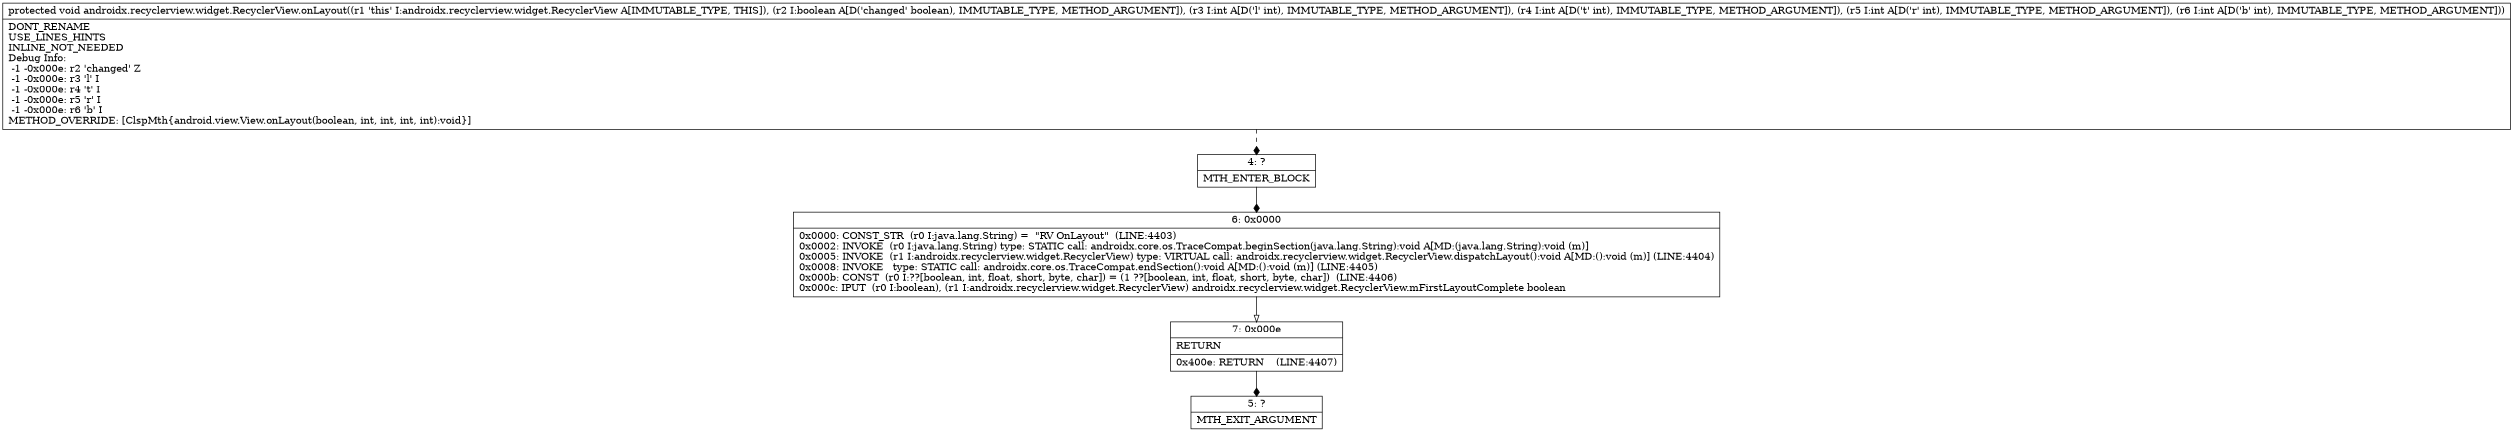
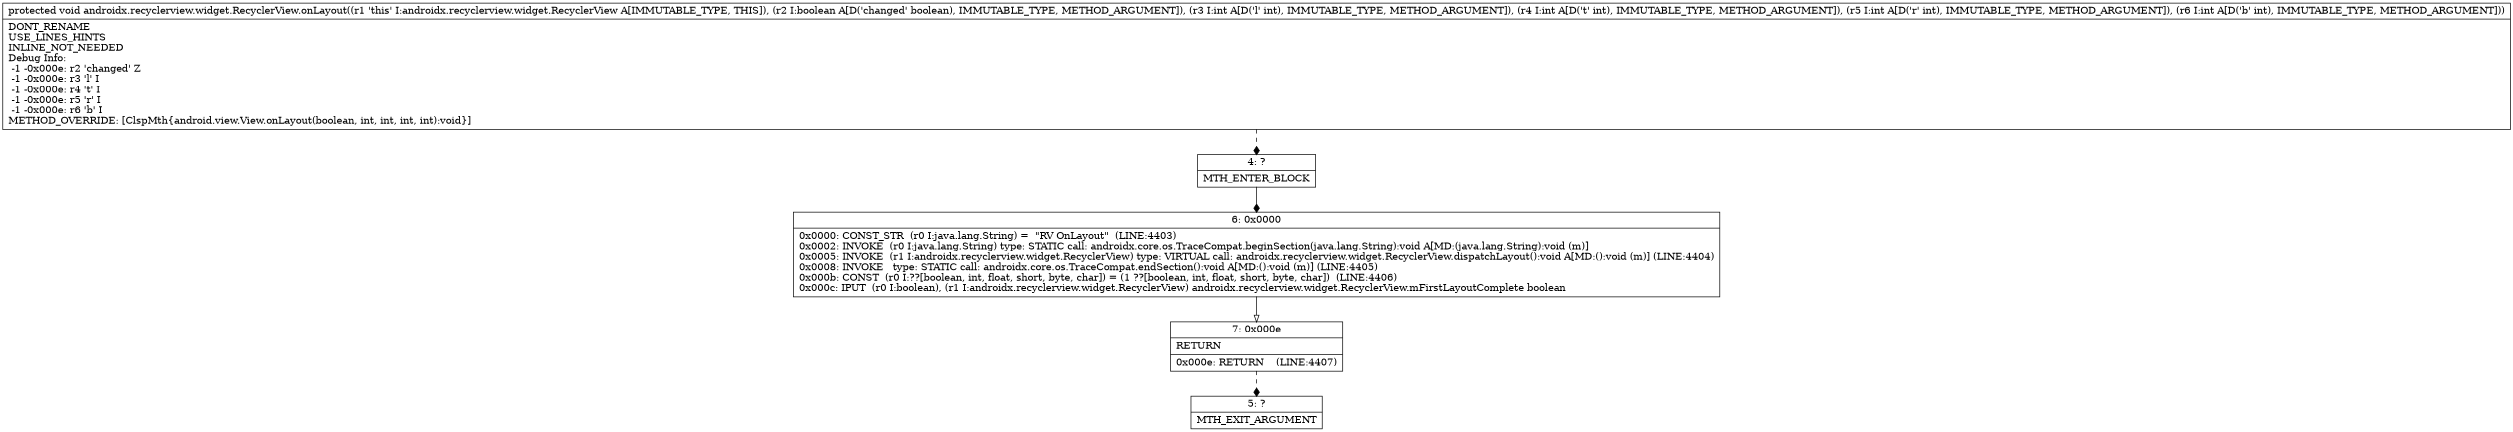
node "7: 0x000e": text "0x400e: RETURN    (LINE:4407)" -> "0x000e: RETURN    (LINE:4407)"
edge "7: 0x000e" -> "5: ?": style solid -> dashed
